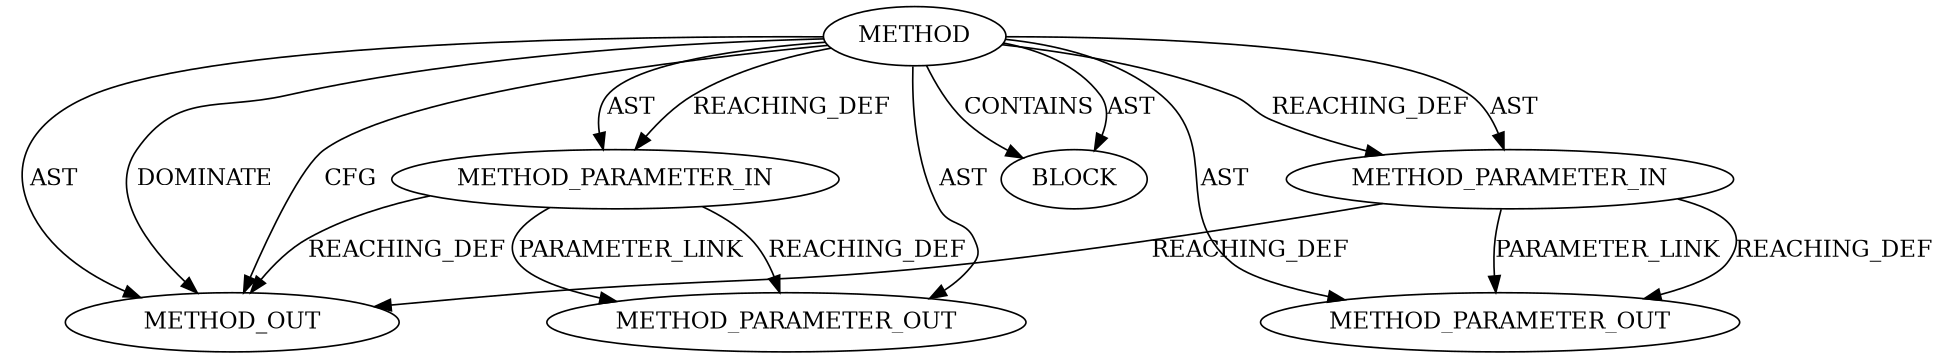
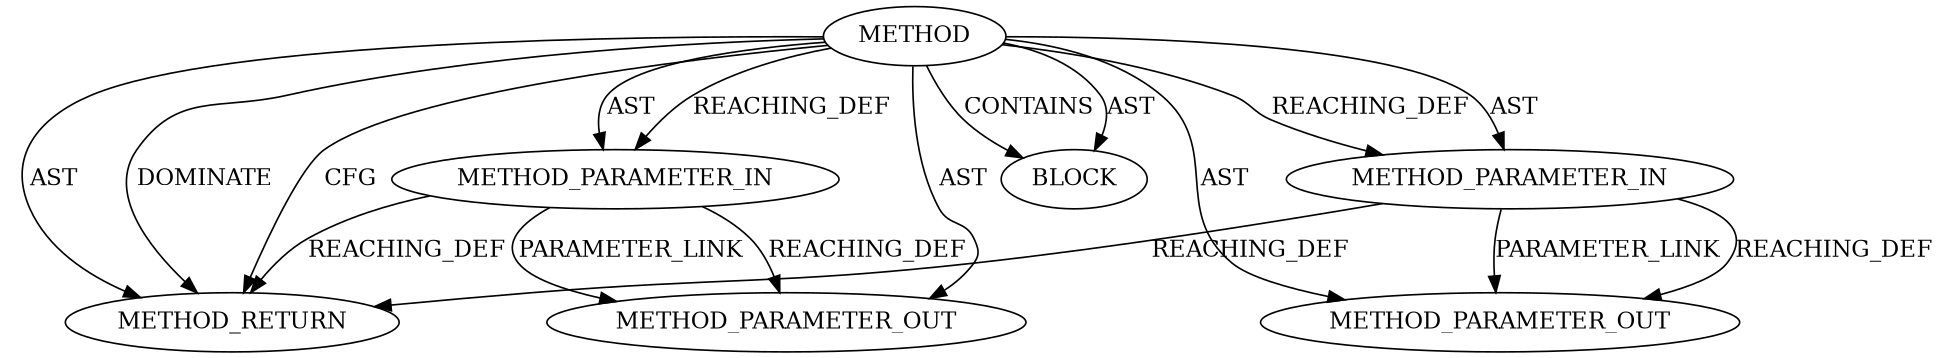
node "METHOD_OUT": label "METHOD_OUT" -> "METHOD_RETURN"
